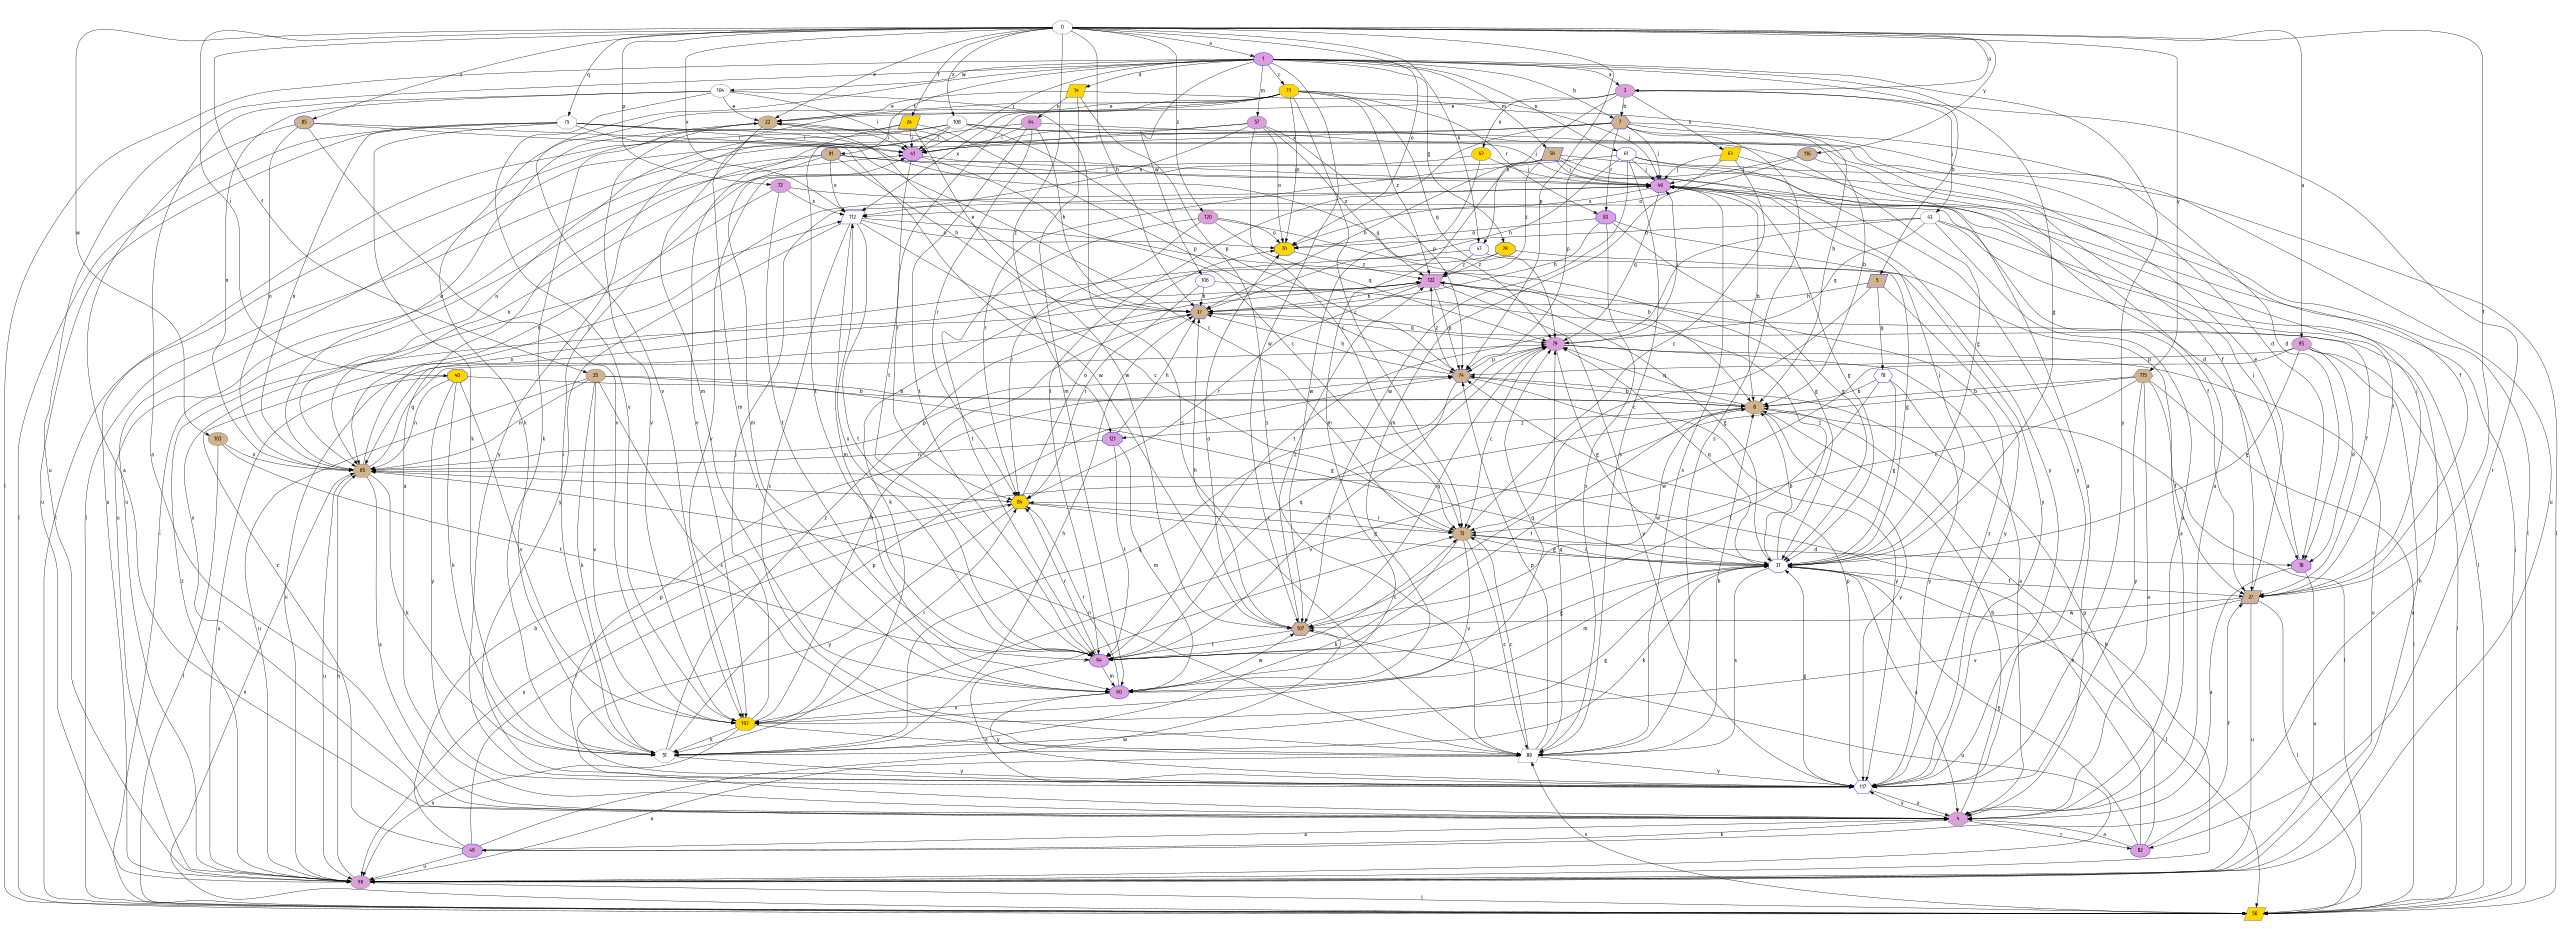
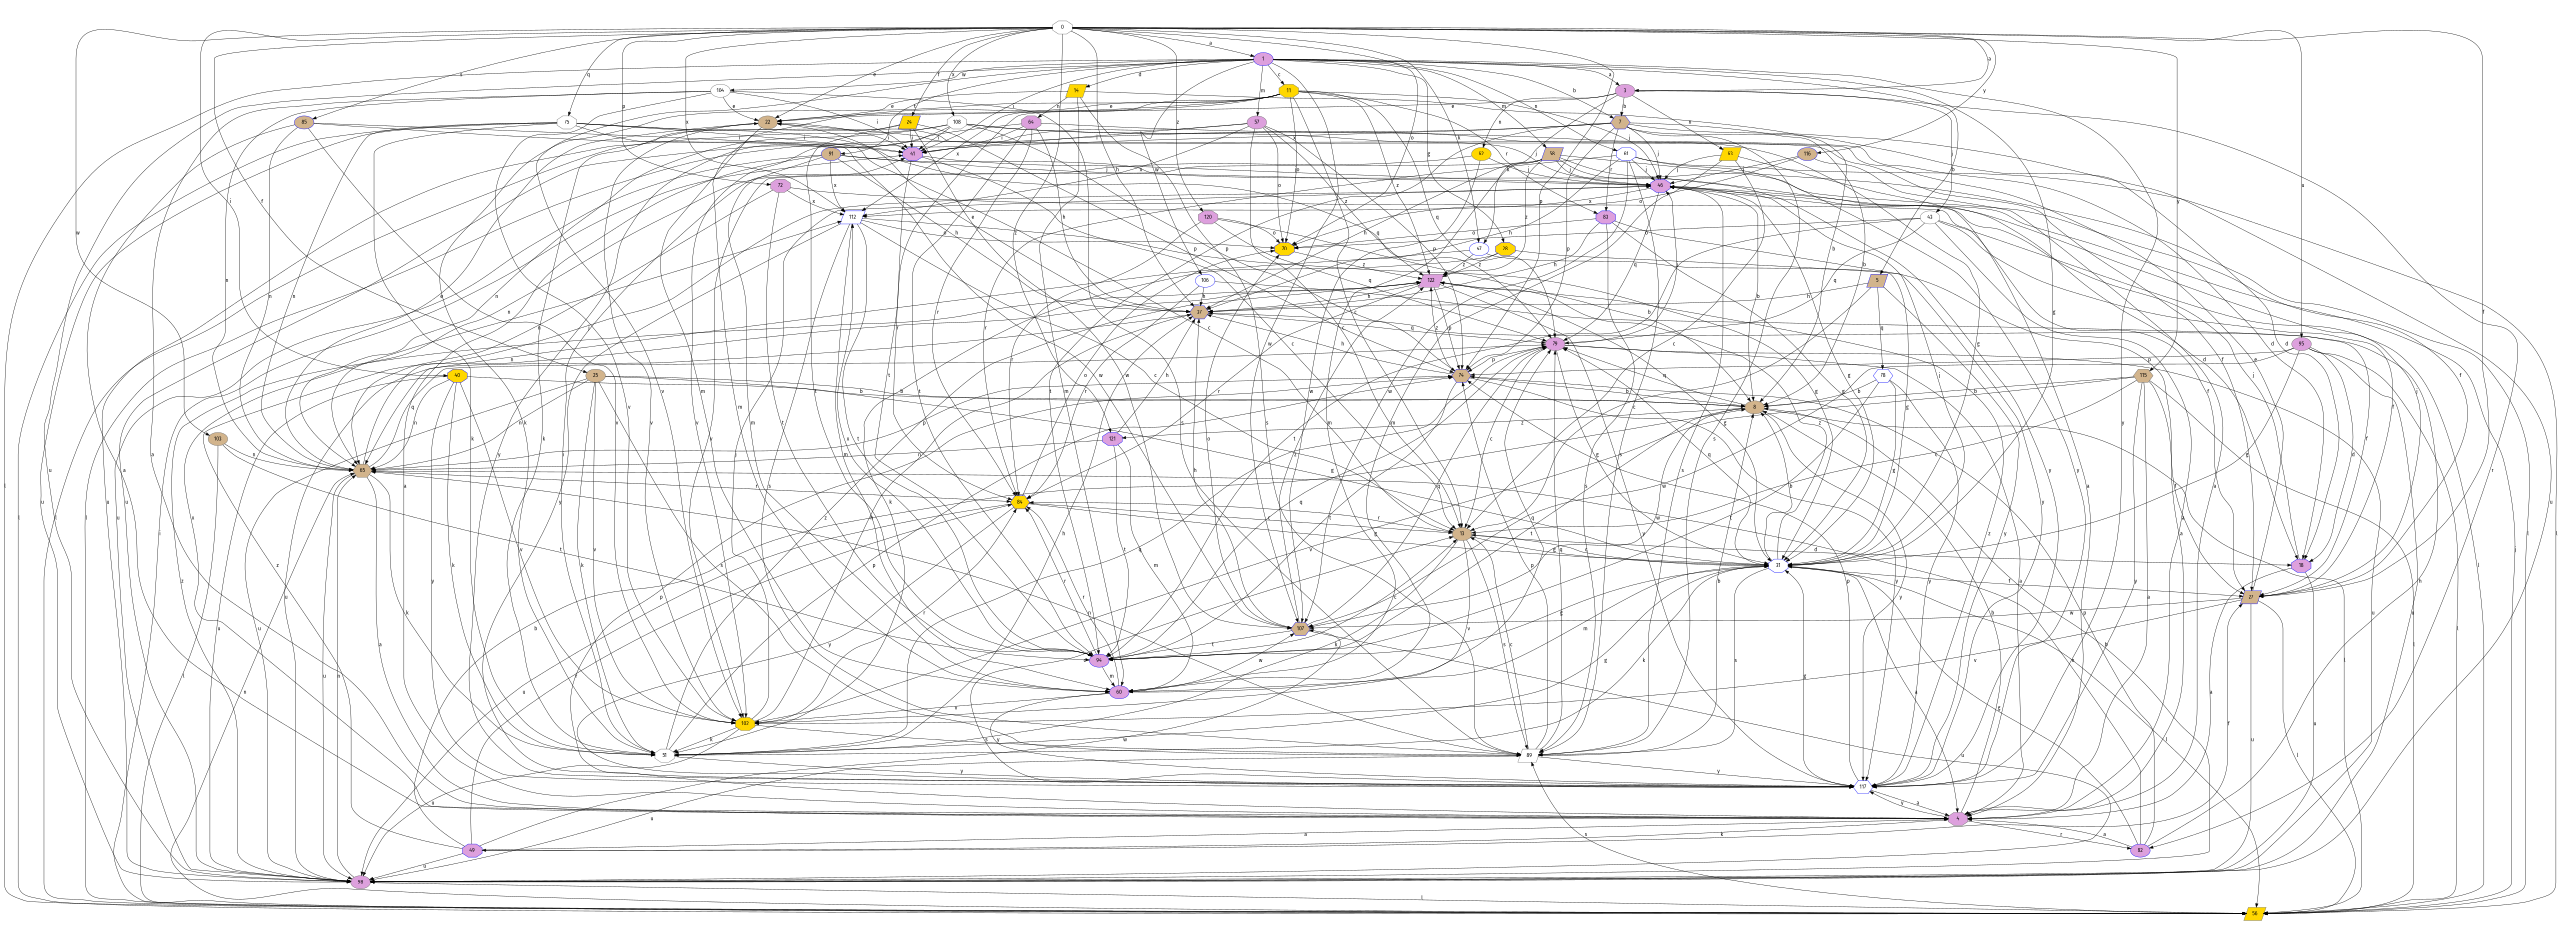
edge "120" -> "94": removed, label "t"
